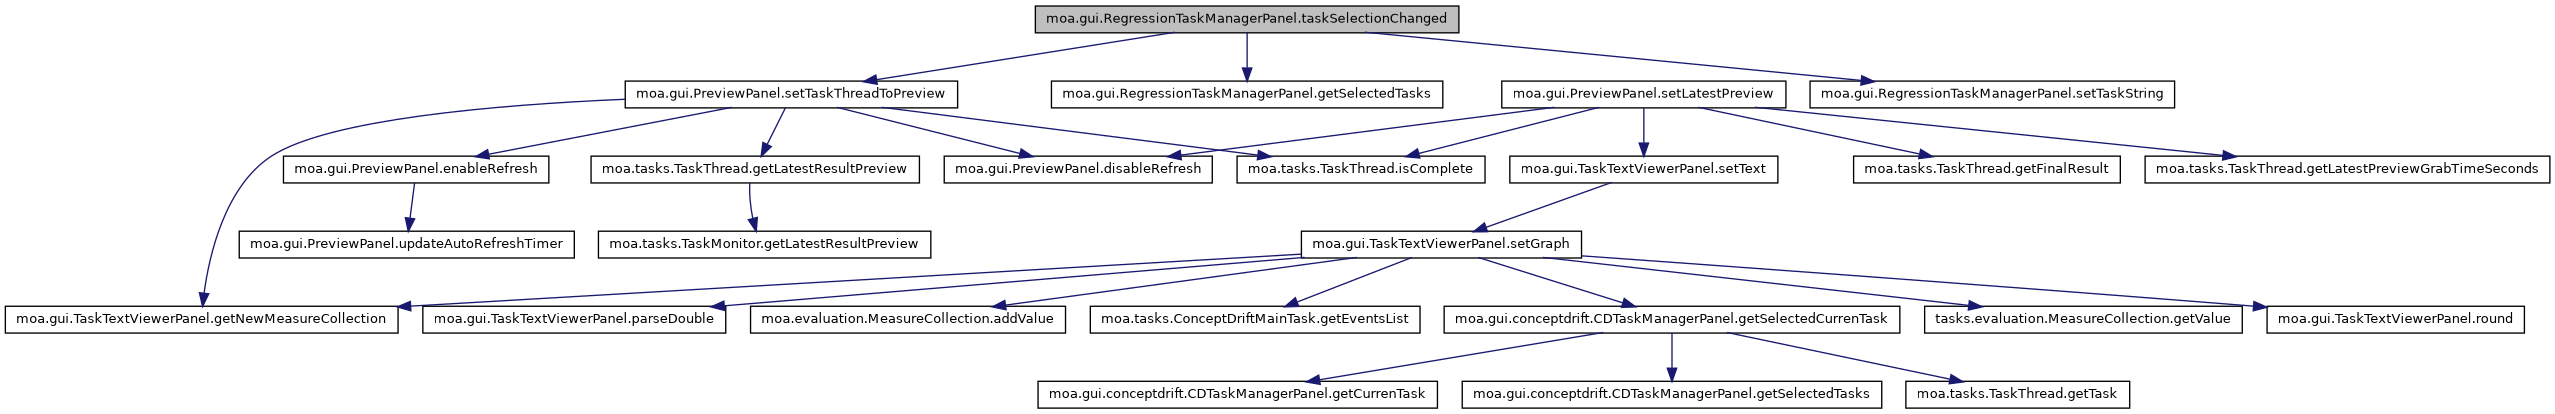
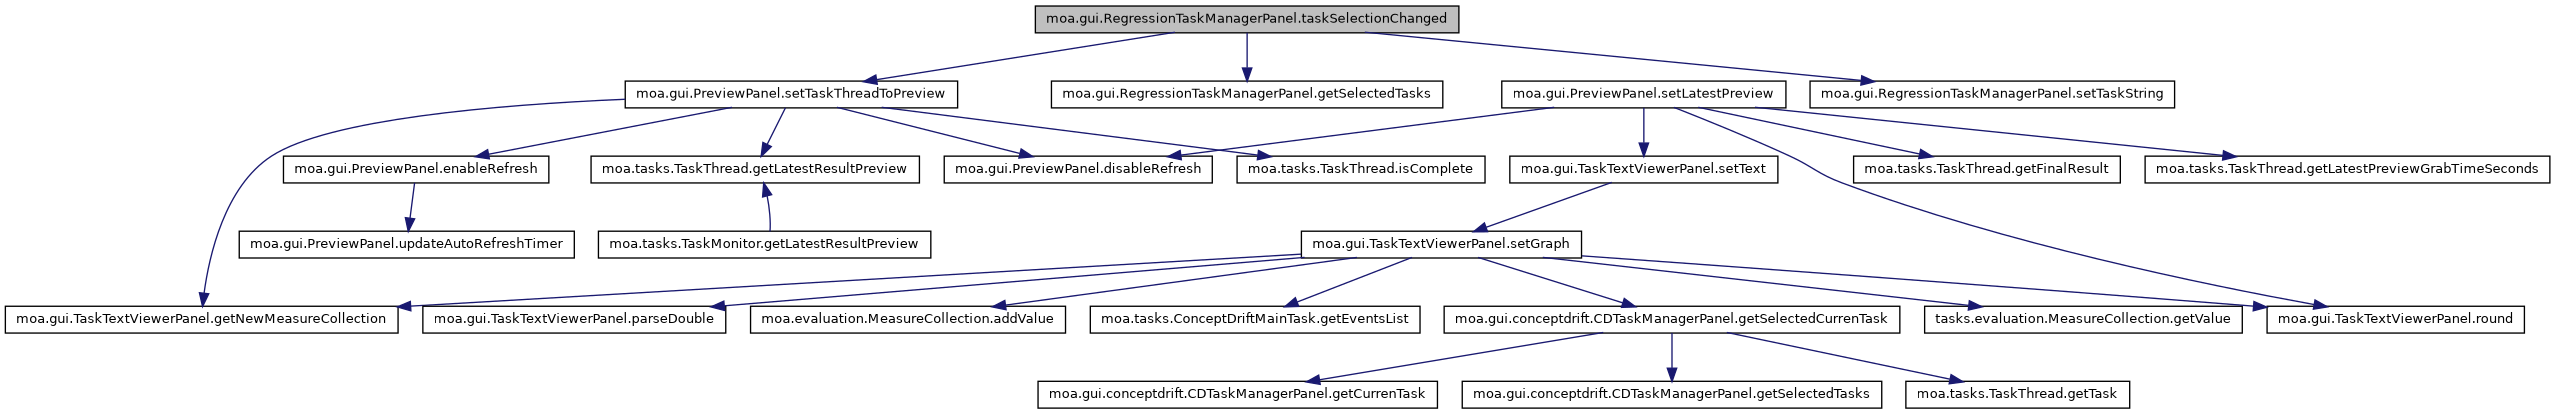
edge "moa.gui.PreviewPanel.setLatestPreview" -> "moa.tasks.TaskThread.isComplete": now "moa.gui.PreviewPanel.setLatestPreview" -> "moa.gui.TaskTextViewerPanel.round"
edge "moa.tasks.TaskThread.getLatestResultPreview" -> "moa.tasks.TaskMonitor.getLatestResultPreview": reversed
